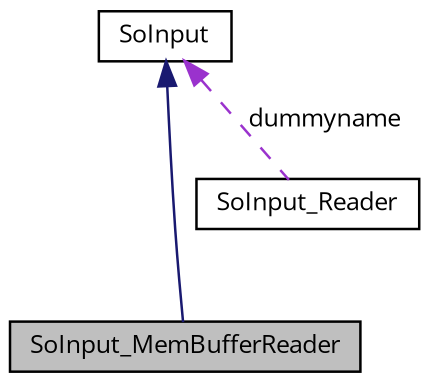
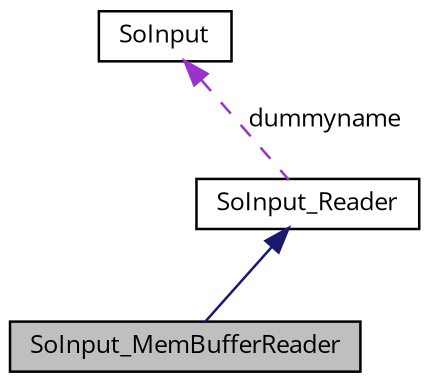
edge "SoInput_MemBufferReader" -> "SoInput": now "SoInput_MemBufferReader" -> "SoInput_Reader"
